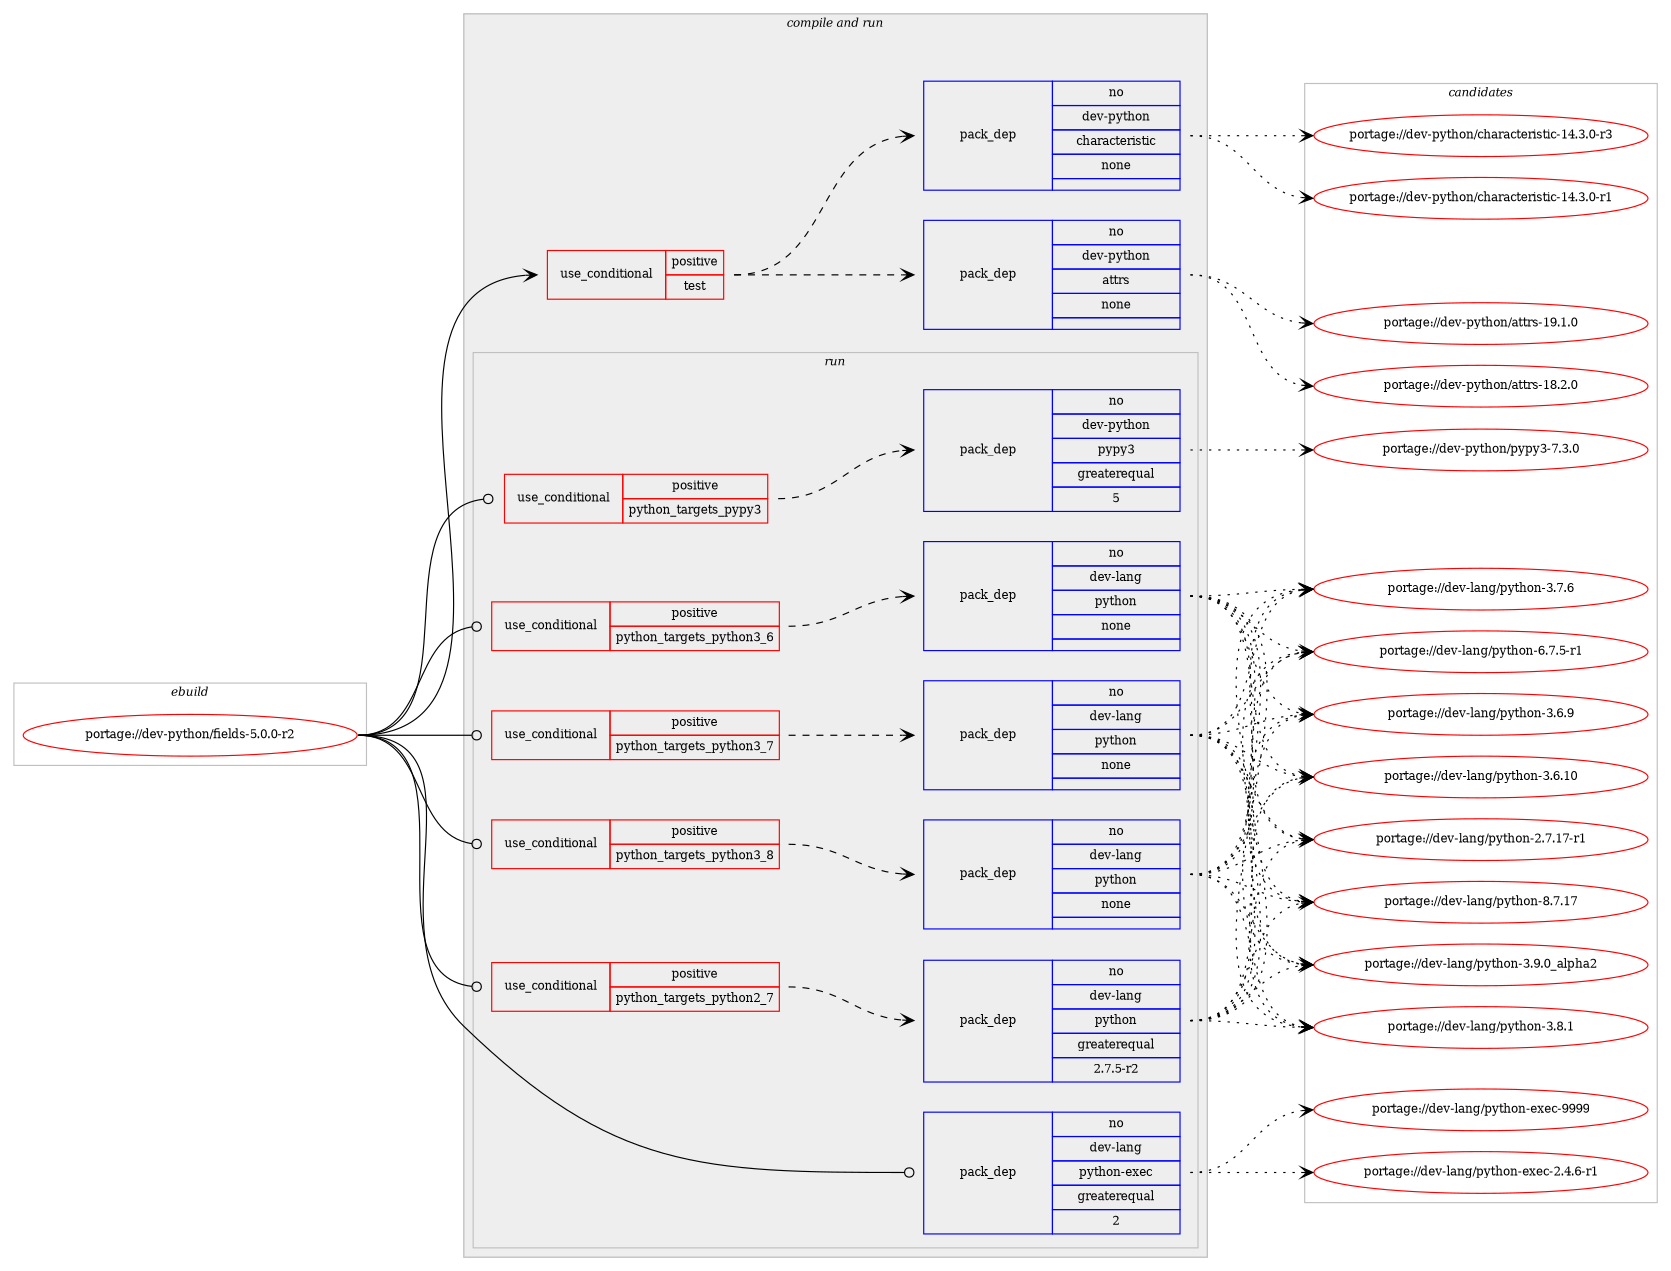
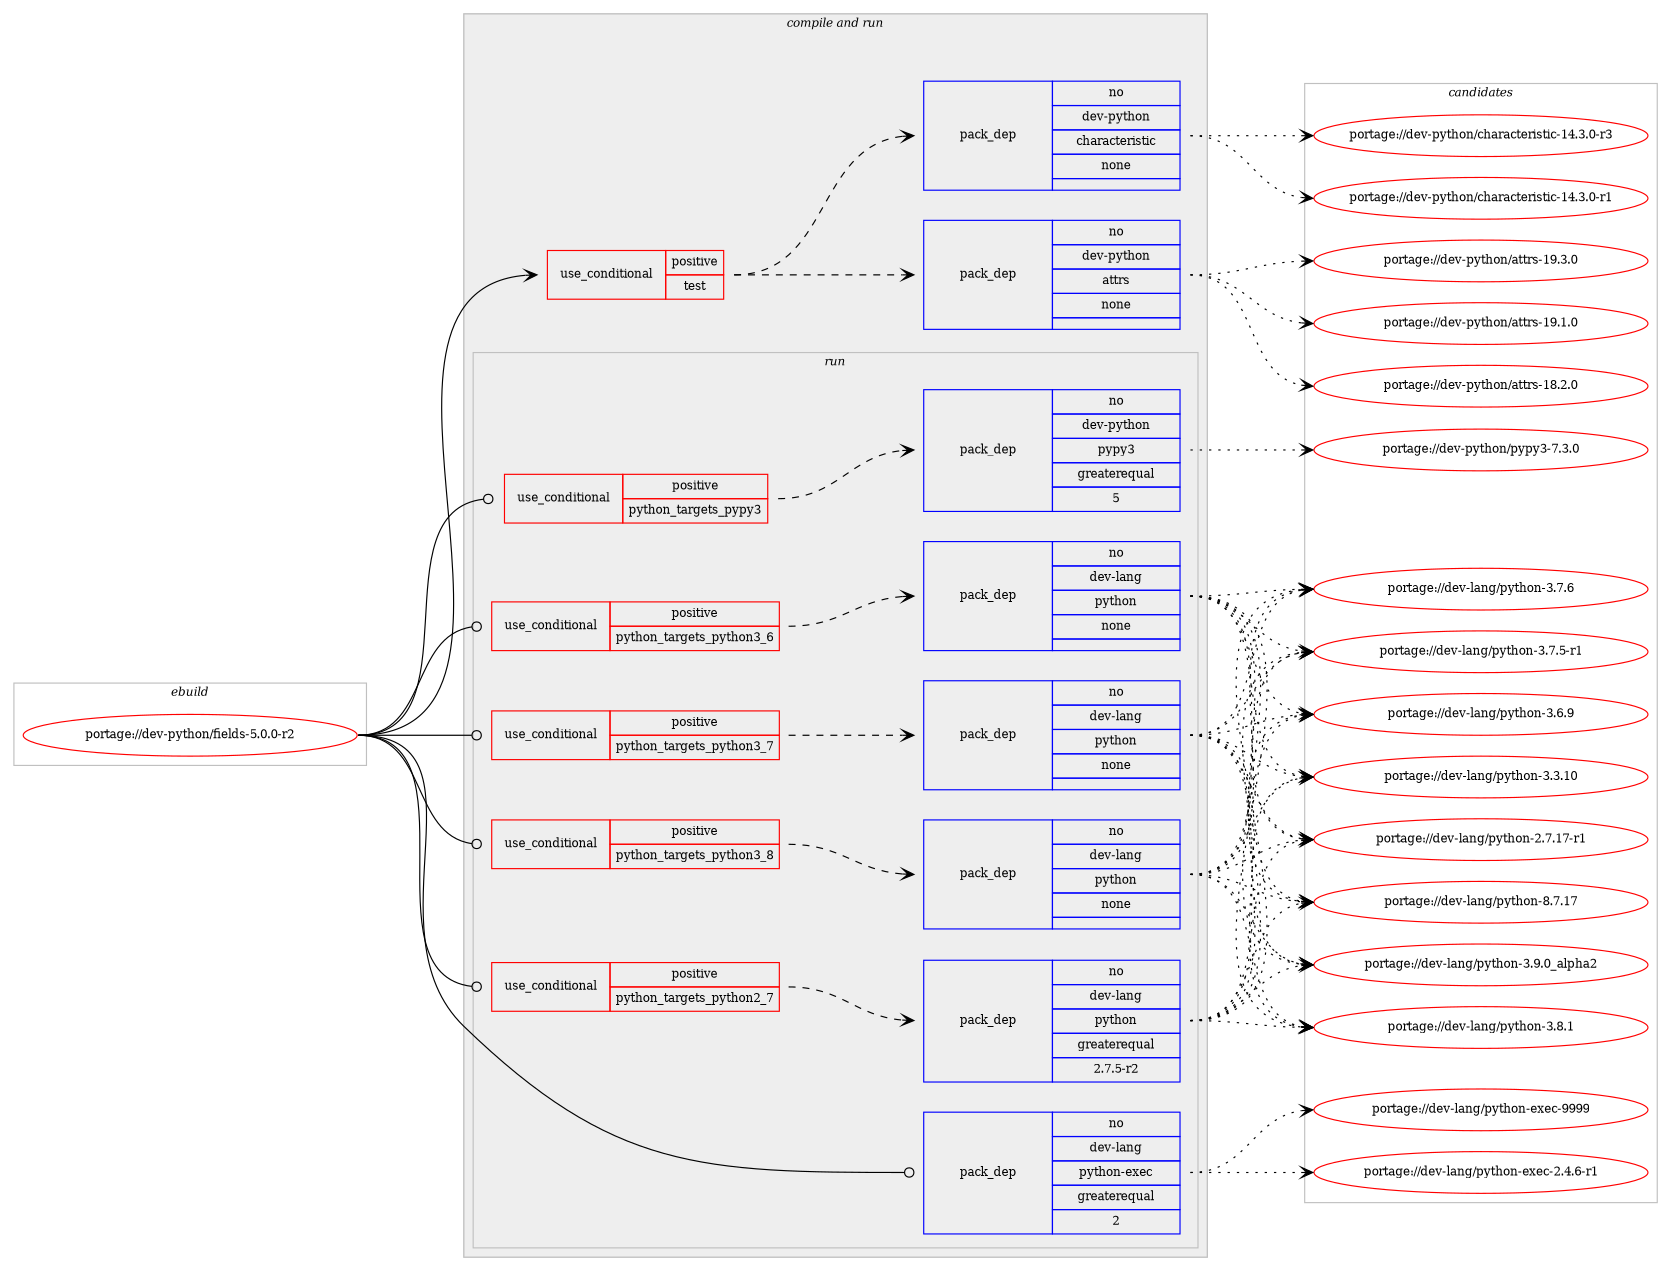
node "portage://dev-python/attrs-19.3.0": added
node "portage://dev-lang/python-6.7.5-r1": label "portage://dev-lang/python-6.7.5-r1" -> "portage://dev-lang/python-3.7.5-r1"
node "portage://dev-lang/python-3.6.10": label "portage://dev-lang/python-3.6.10" -> "portage://dev-lang/python-3.3.10"
